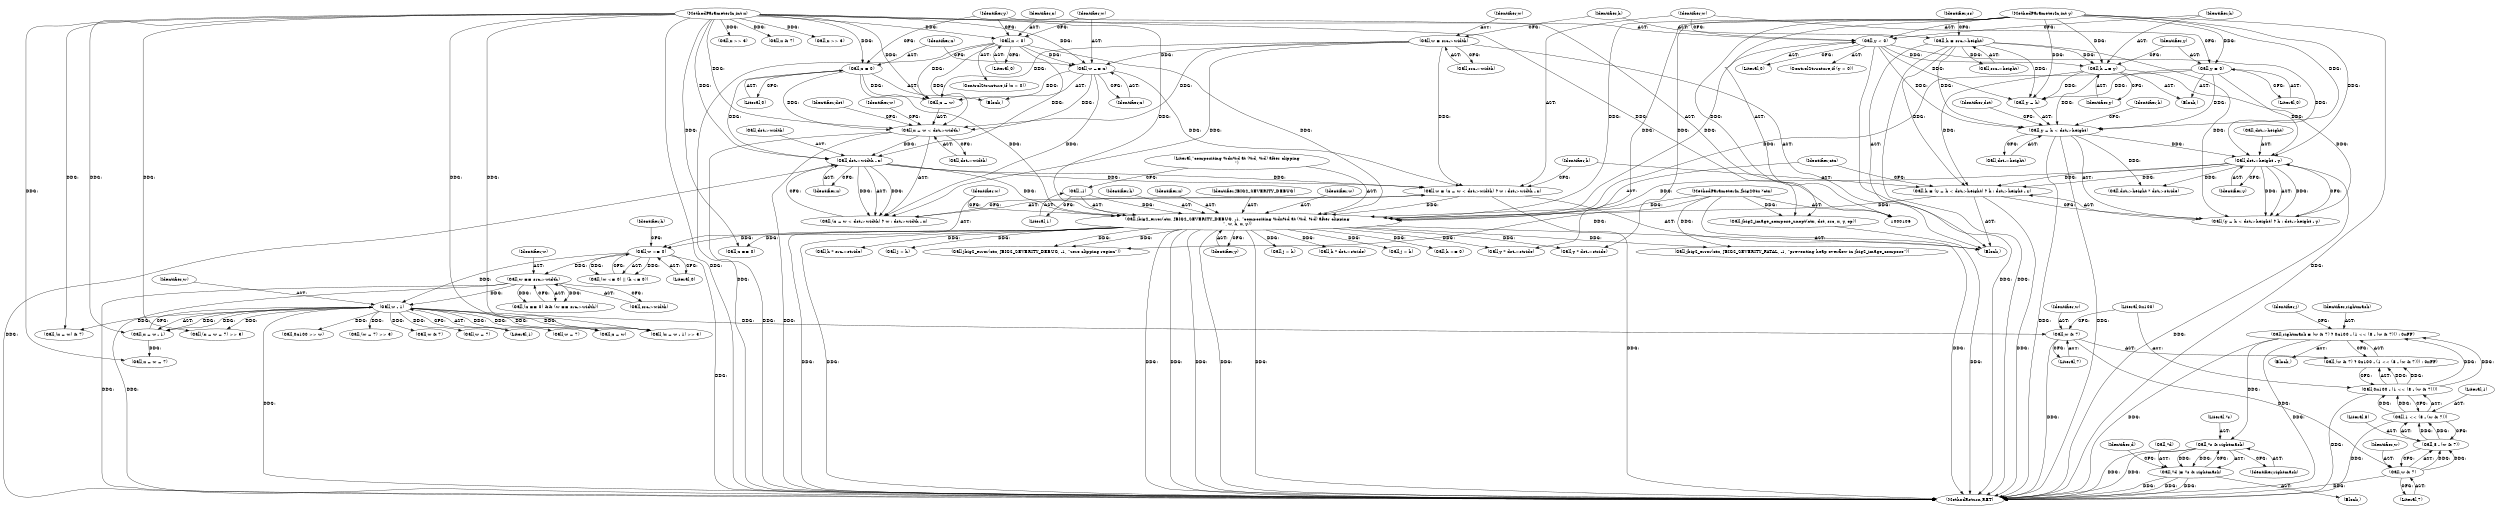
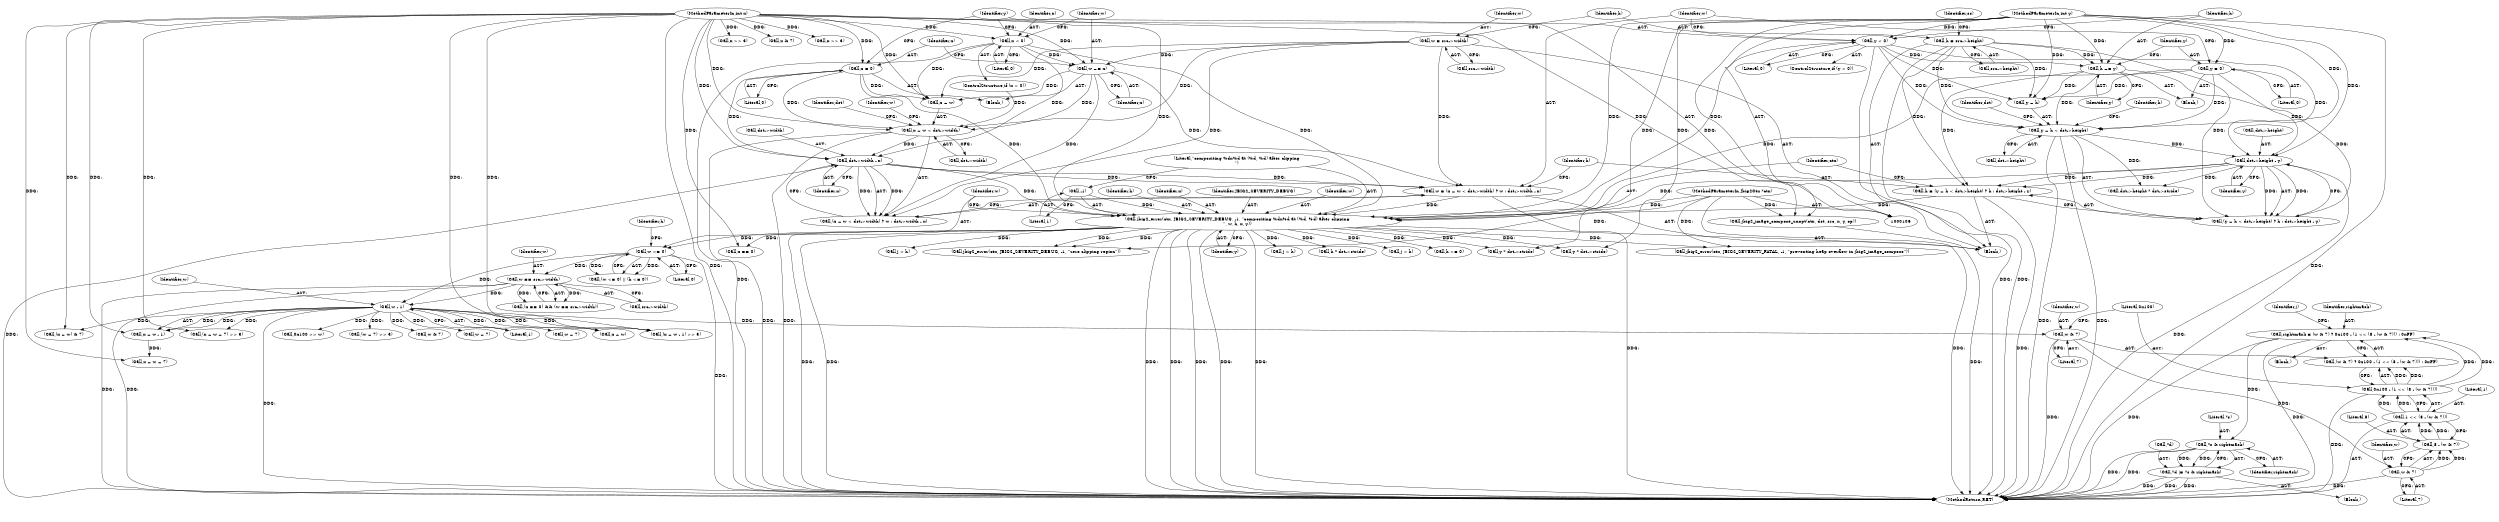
edge "(MethodParameterIn,int y)" -> "(Call,y < 0)": label "AST: " -> "DDG: "
edge "(Call,h = src->height)" -> "(Call,src->height)": label "DDG: " -> "CFG: "
edge "(Call,x < 0)" -> "(Call,x + w < dst->width)": now "(ControlStructure,if (x < 0))" -> "(Call,x + w < dst->width)"
node "(Call,h * src->stride)": removed
edge "(Call,x + w - 1)" -> "(Call,w - 1)": removed, label "CFG:"
node "(Identifier,d)": removed
edge "(Call,1 << (8 - (w & 7)))" -> "(MethodReturn,RET)": label "DDG: " -> "AST: "
